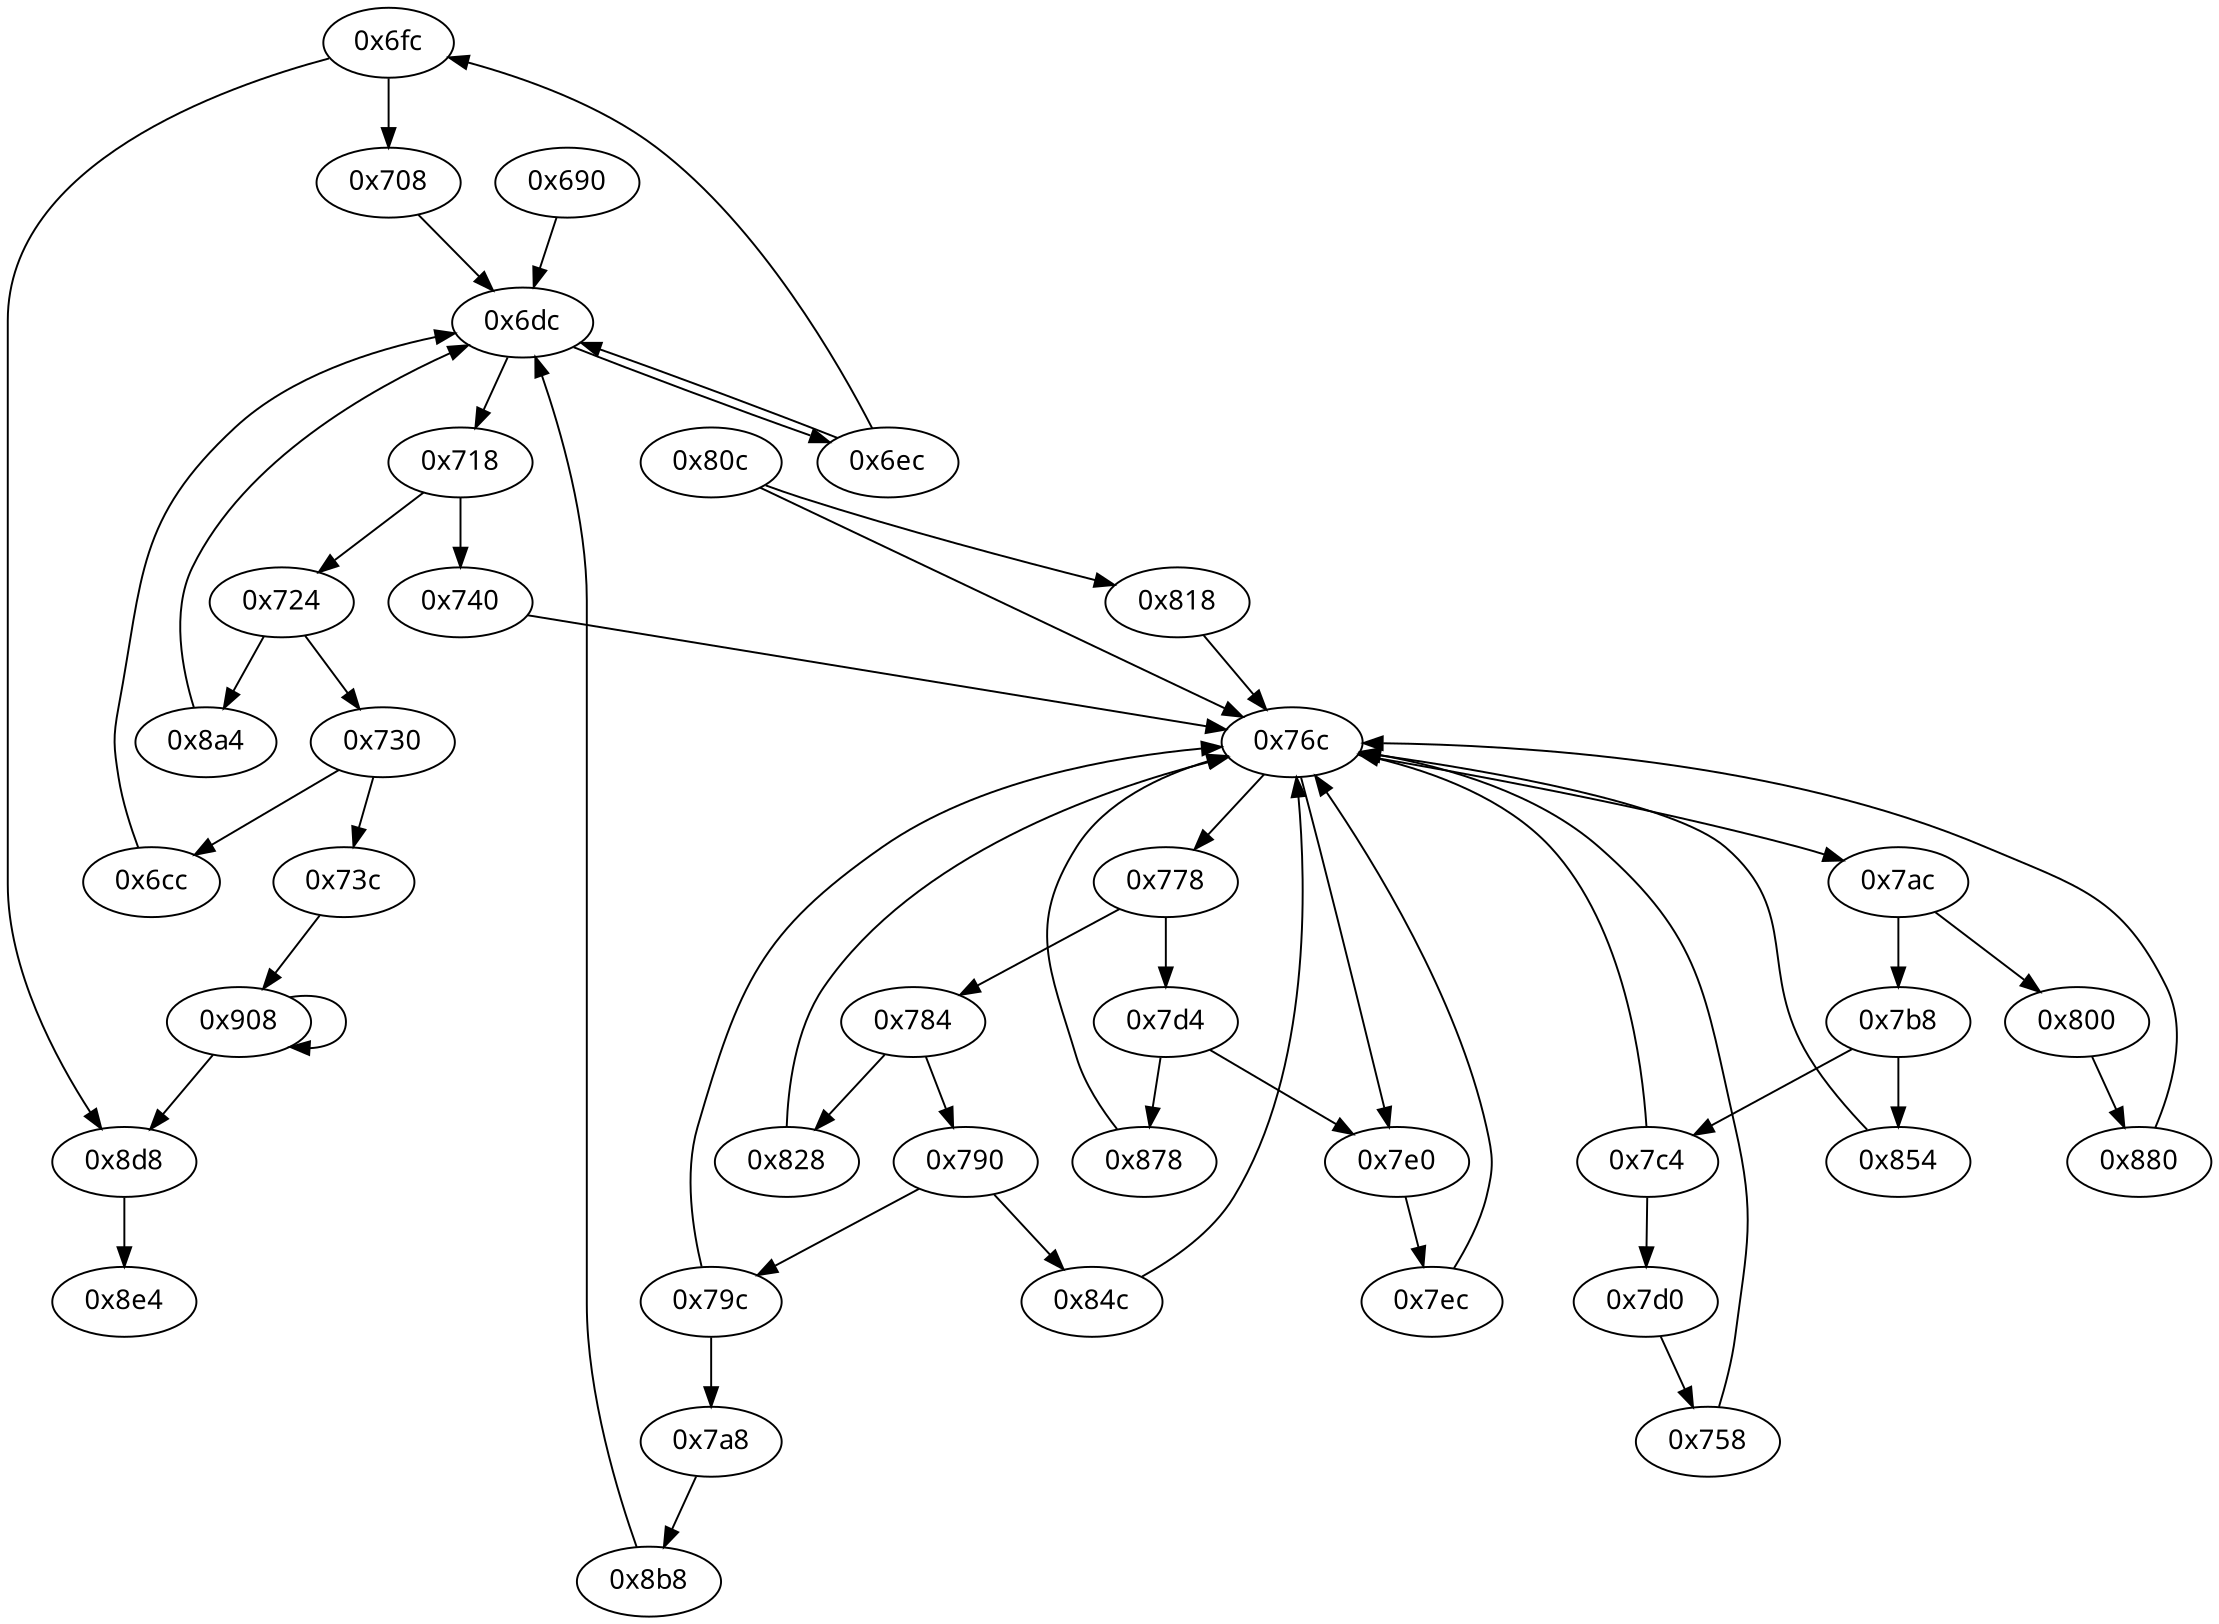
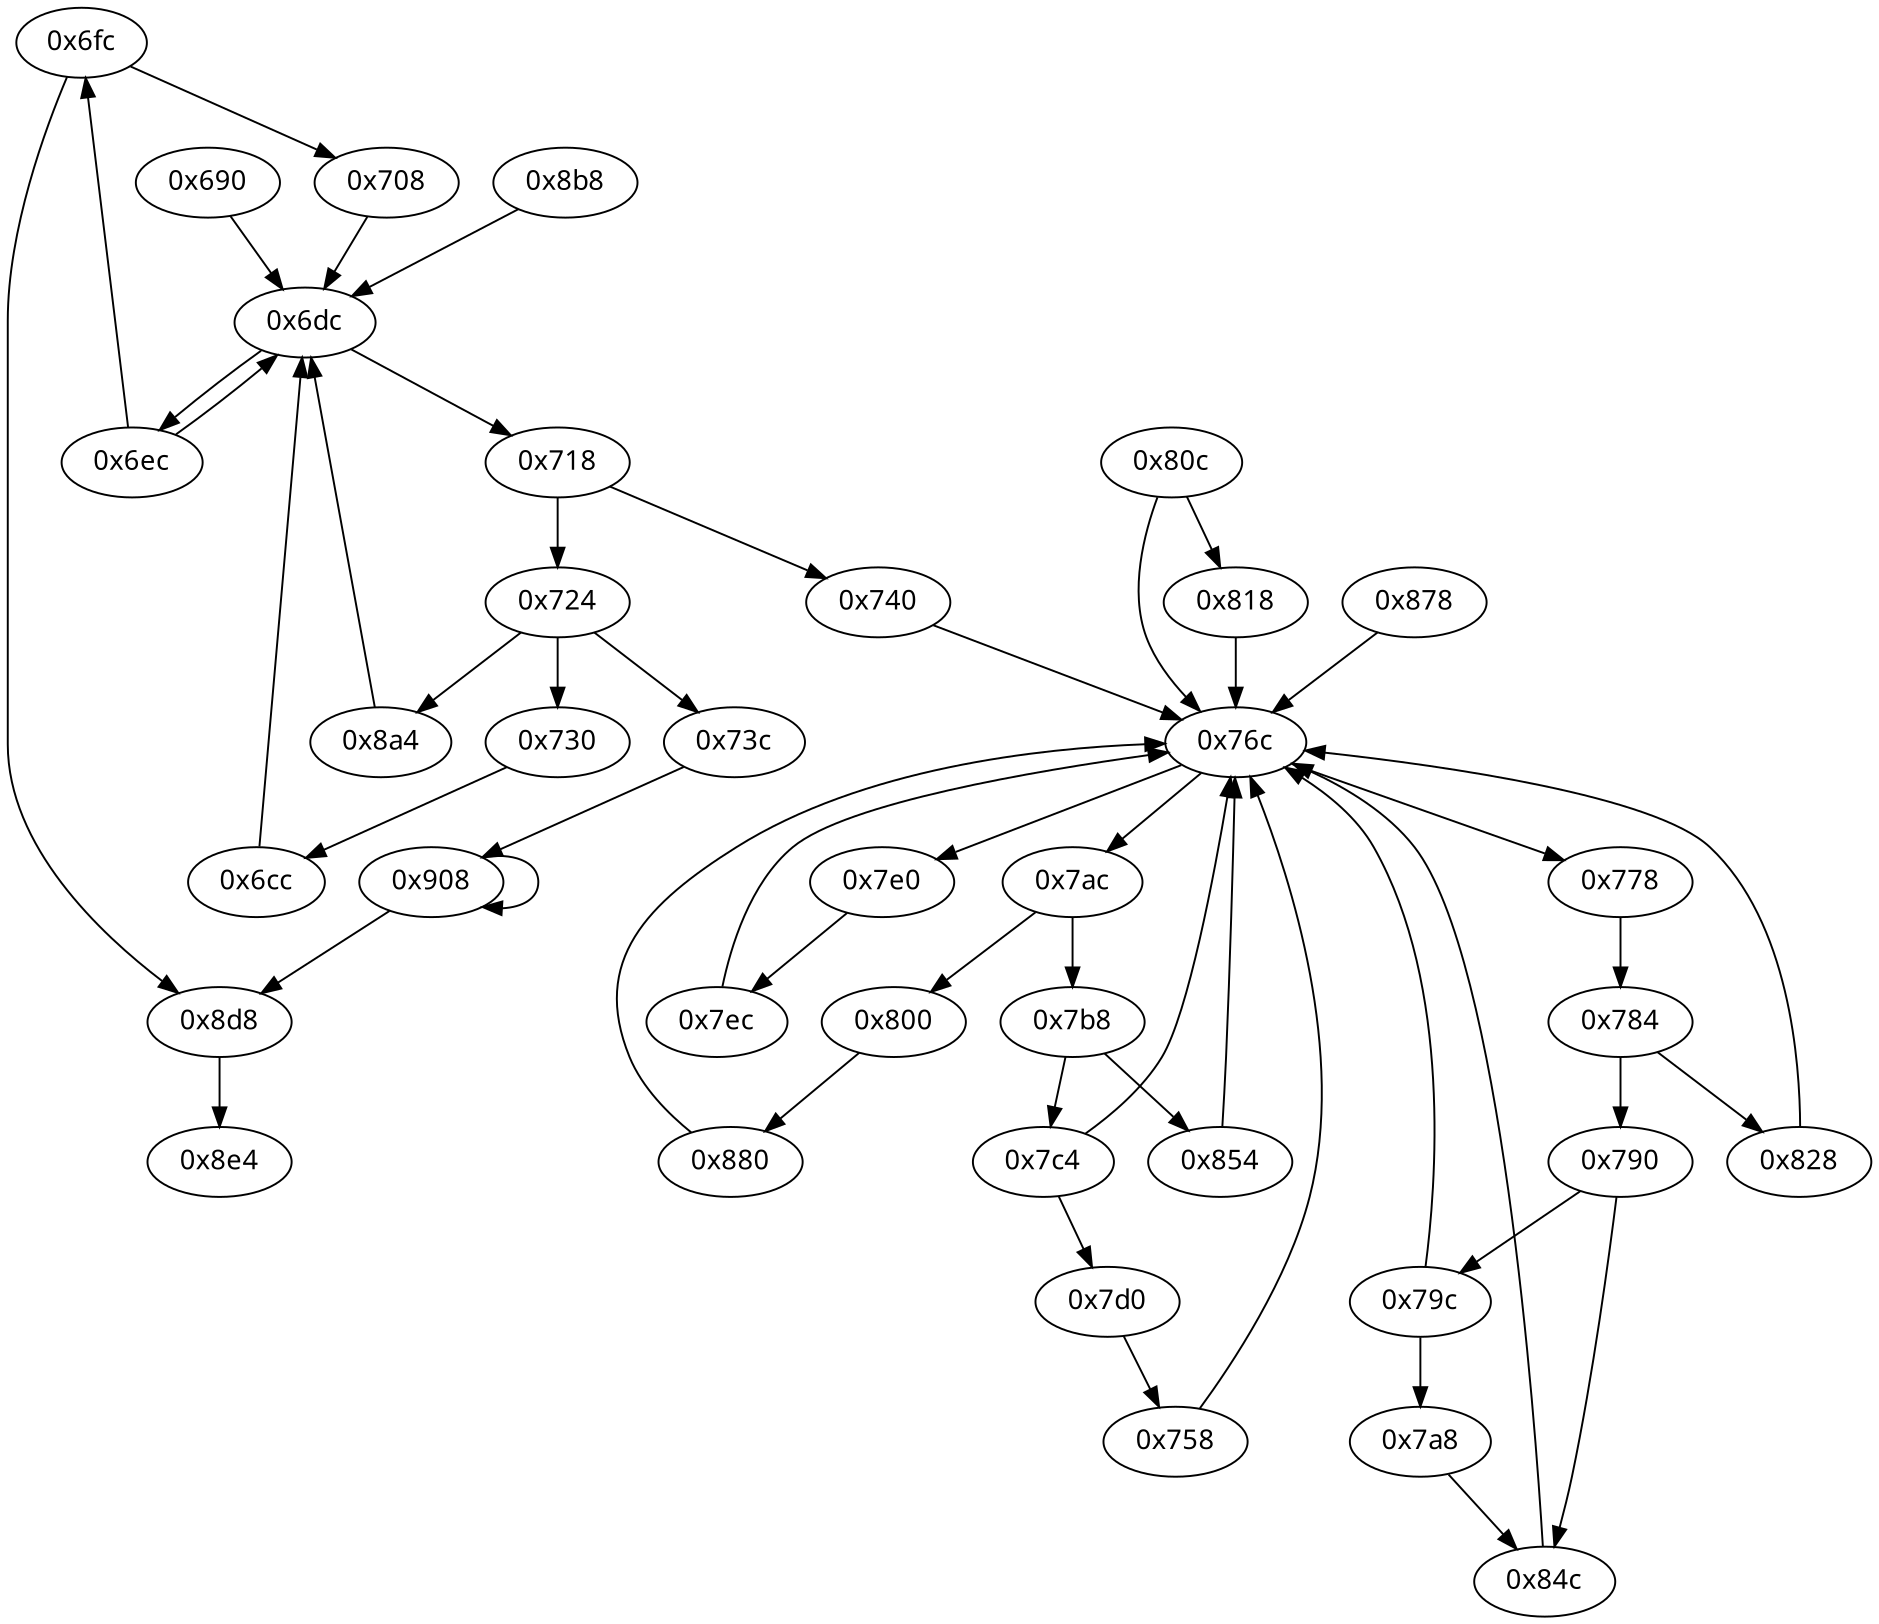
edge "0x730" -> "0x73c": now "0x724" -> "0x73c"
node "0x7d4": removed
edge "0x7a8" -> "0x8b8": now "0x7a8" -> "0x84c"
